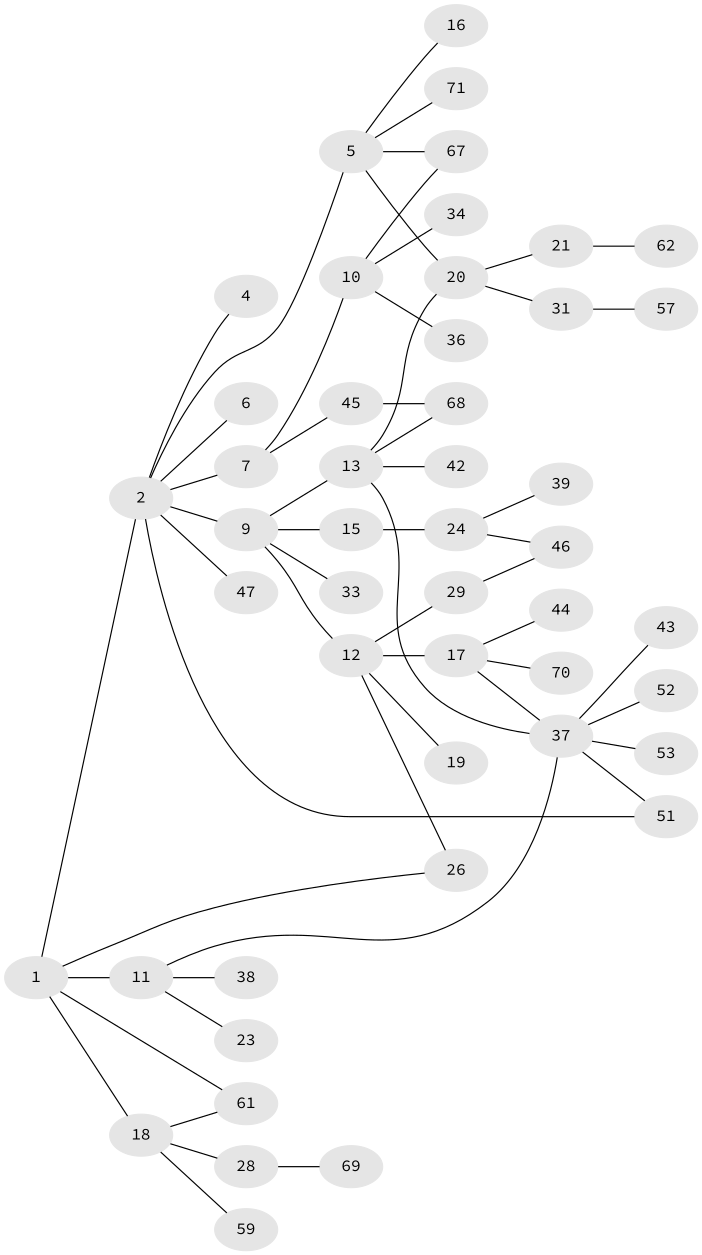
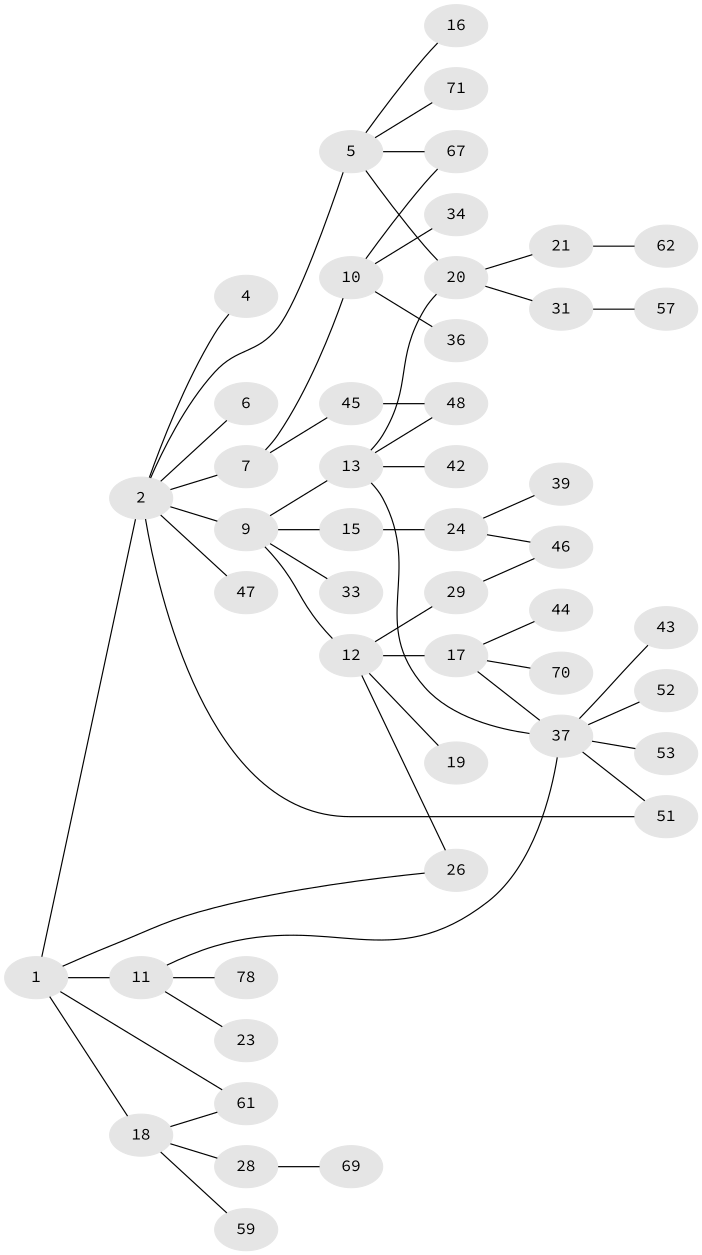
node "68": label "68" -> "48"
node "38": label "38" -> "78"
